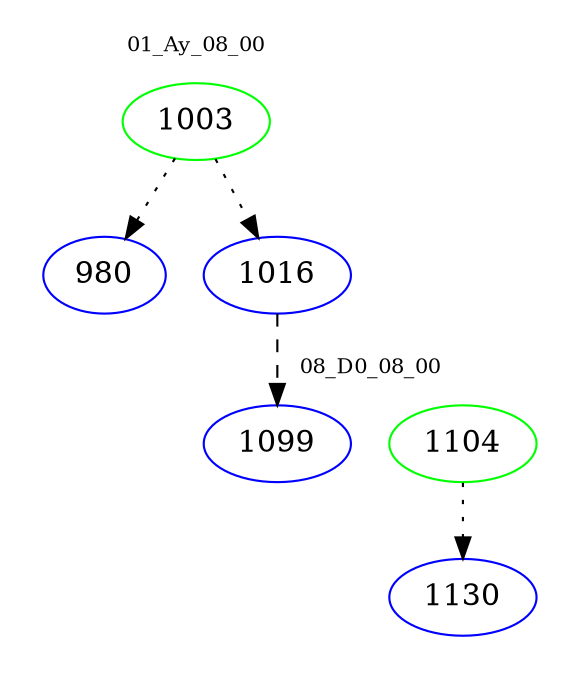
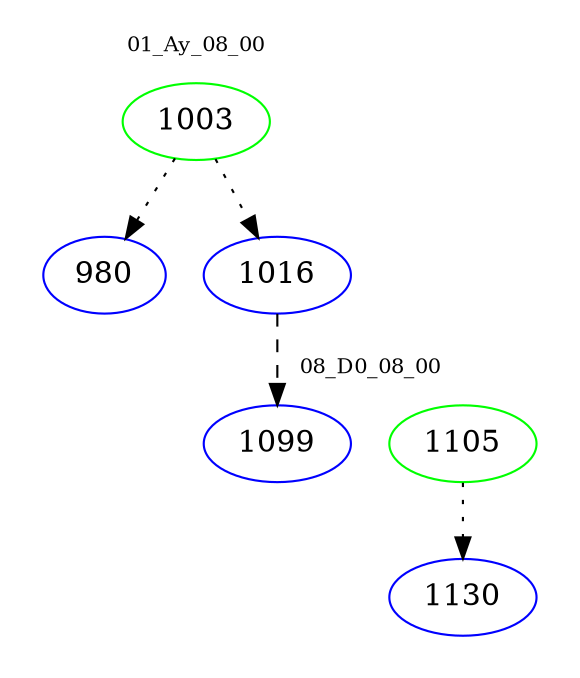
node "1104": label "1104" -> "1105"
